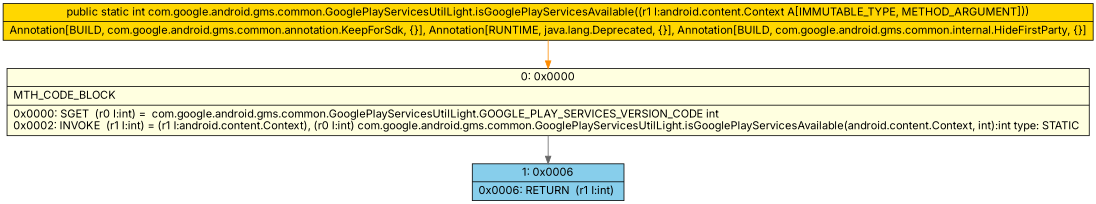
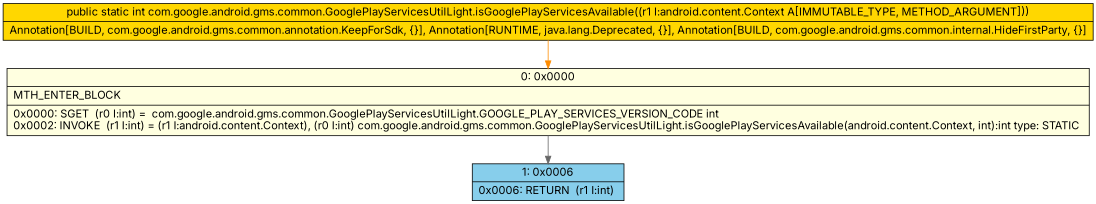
node "0: 0x0000": text "MTH_CODE_BLOCK" -> "MTH_ENTER_BLOCK"
